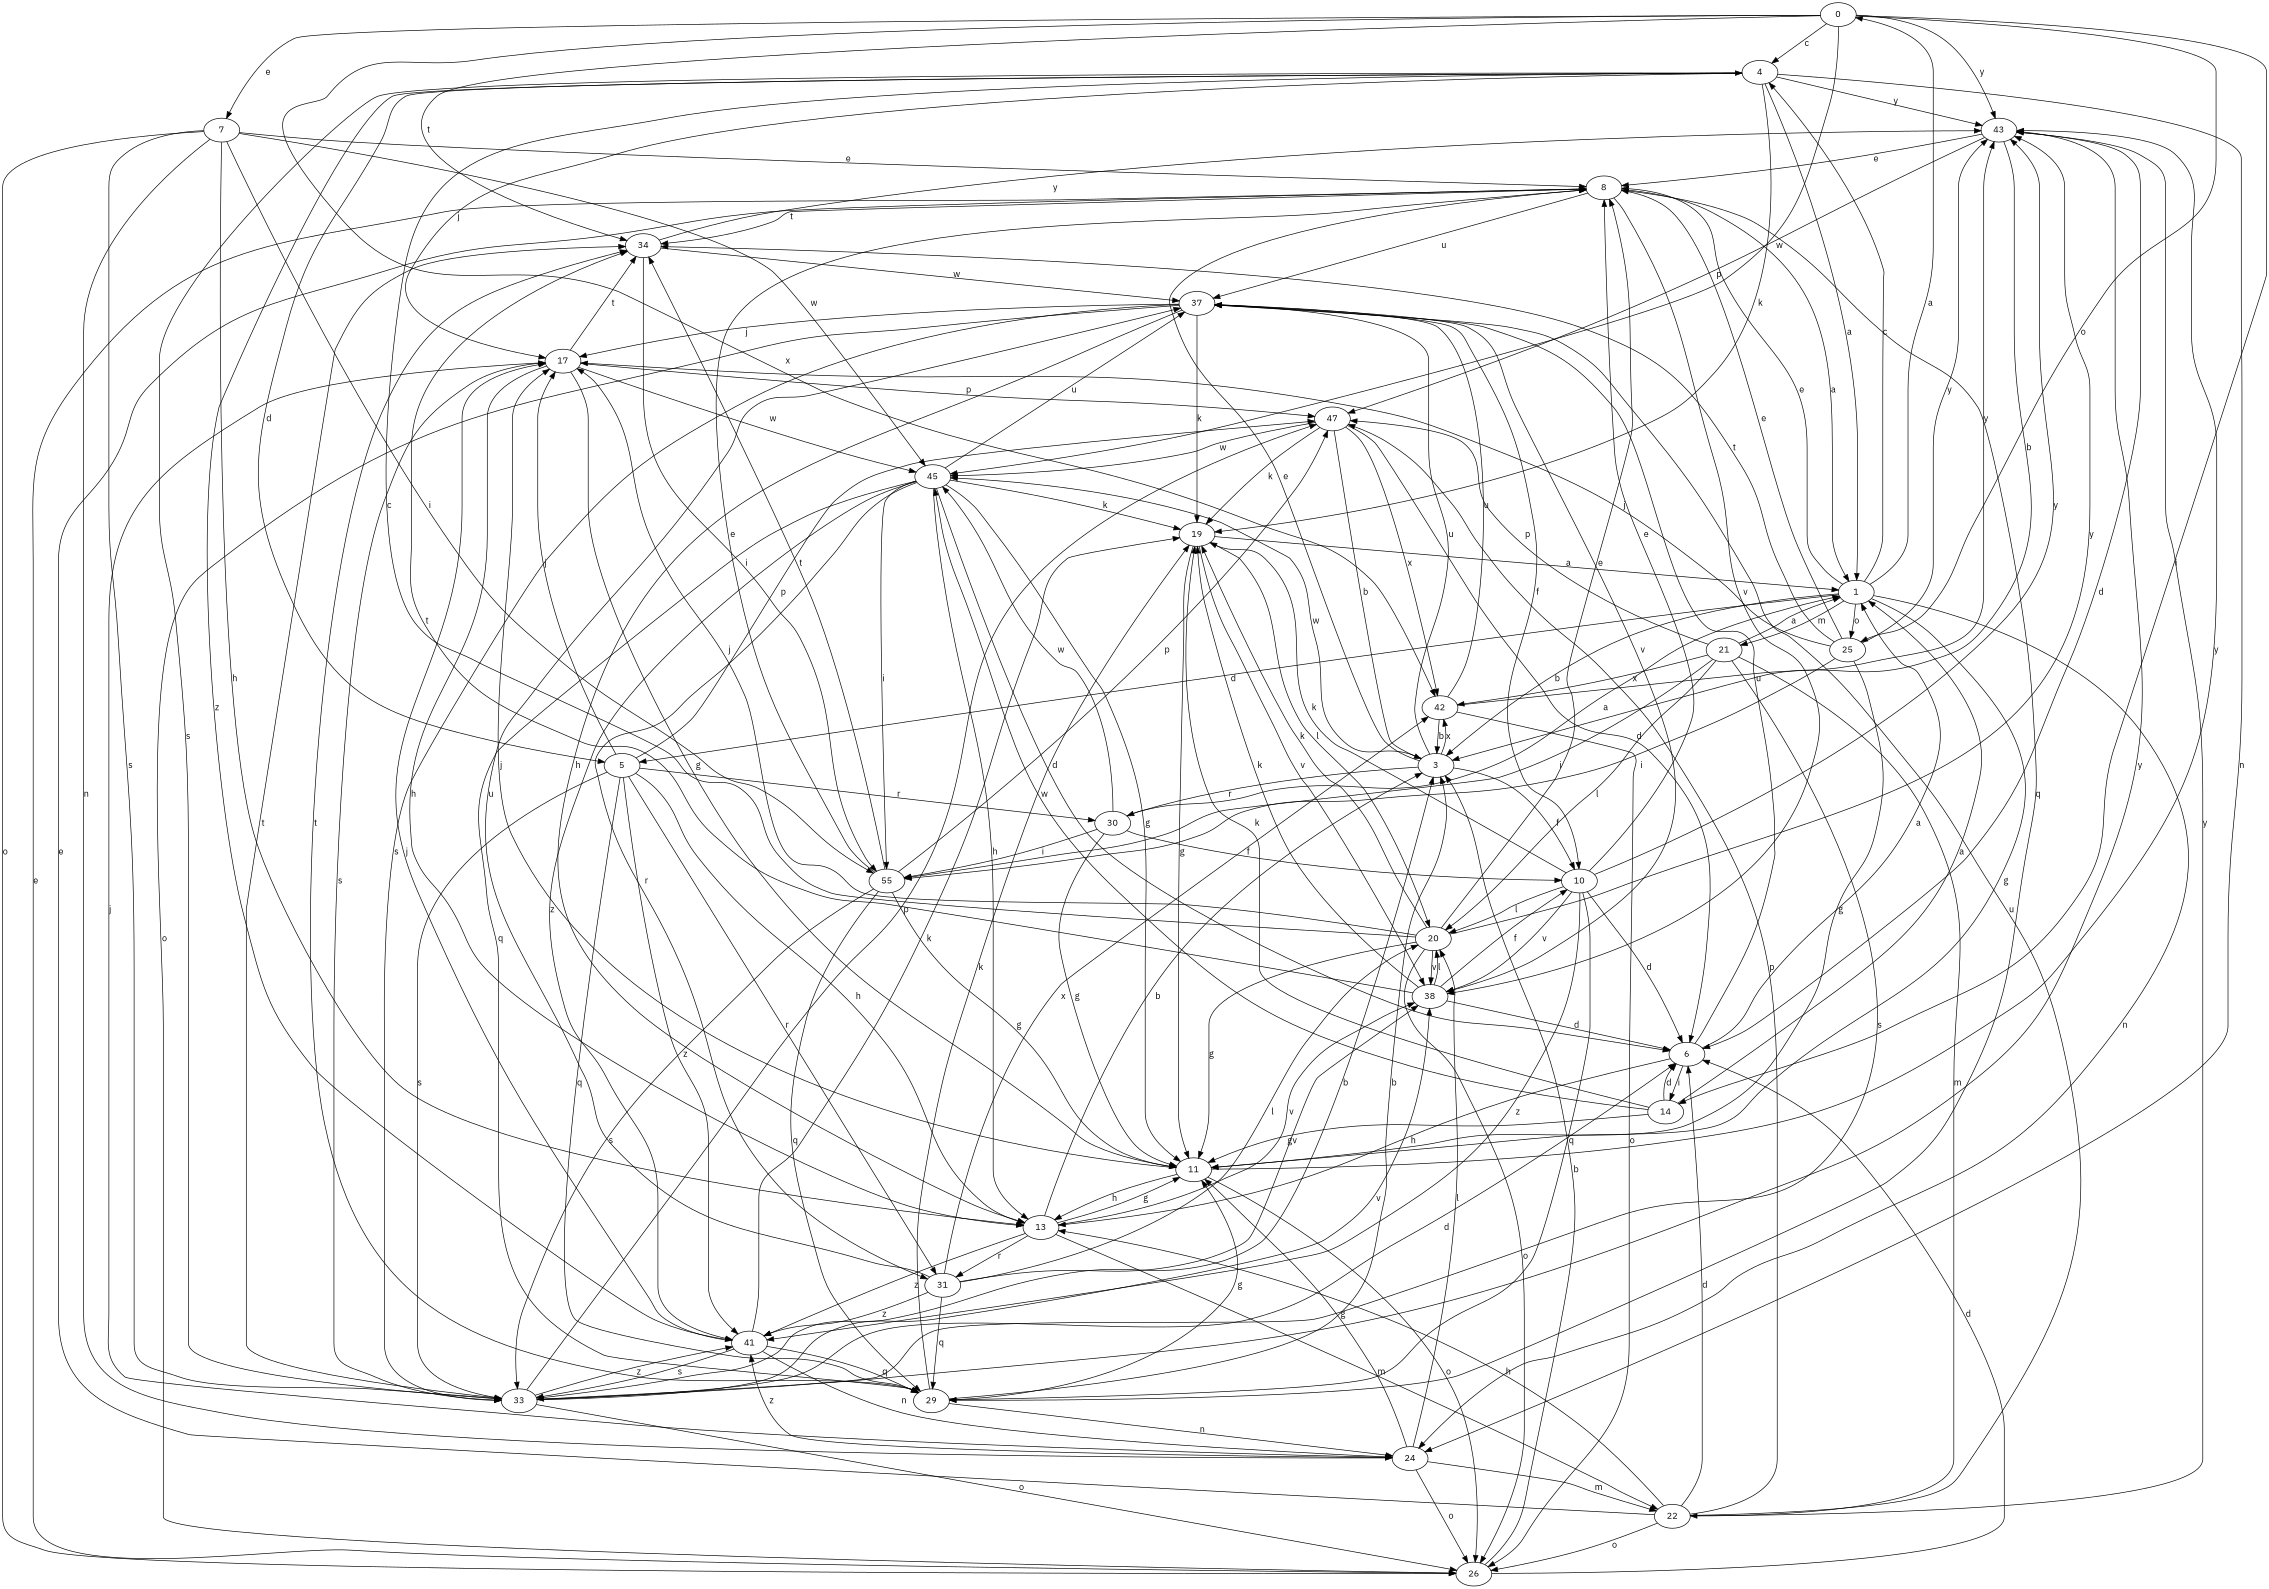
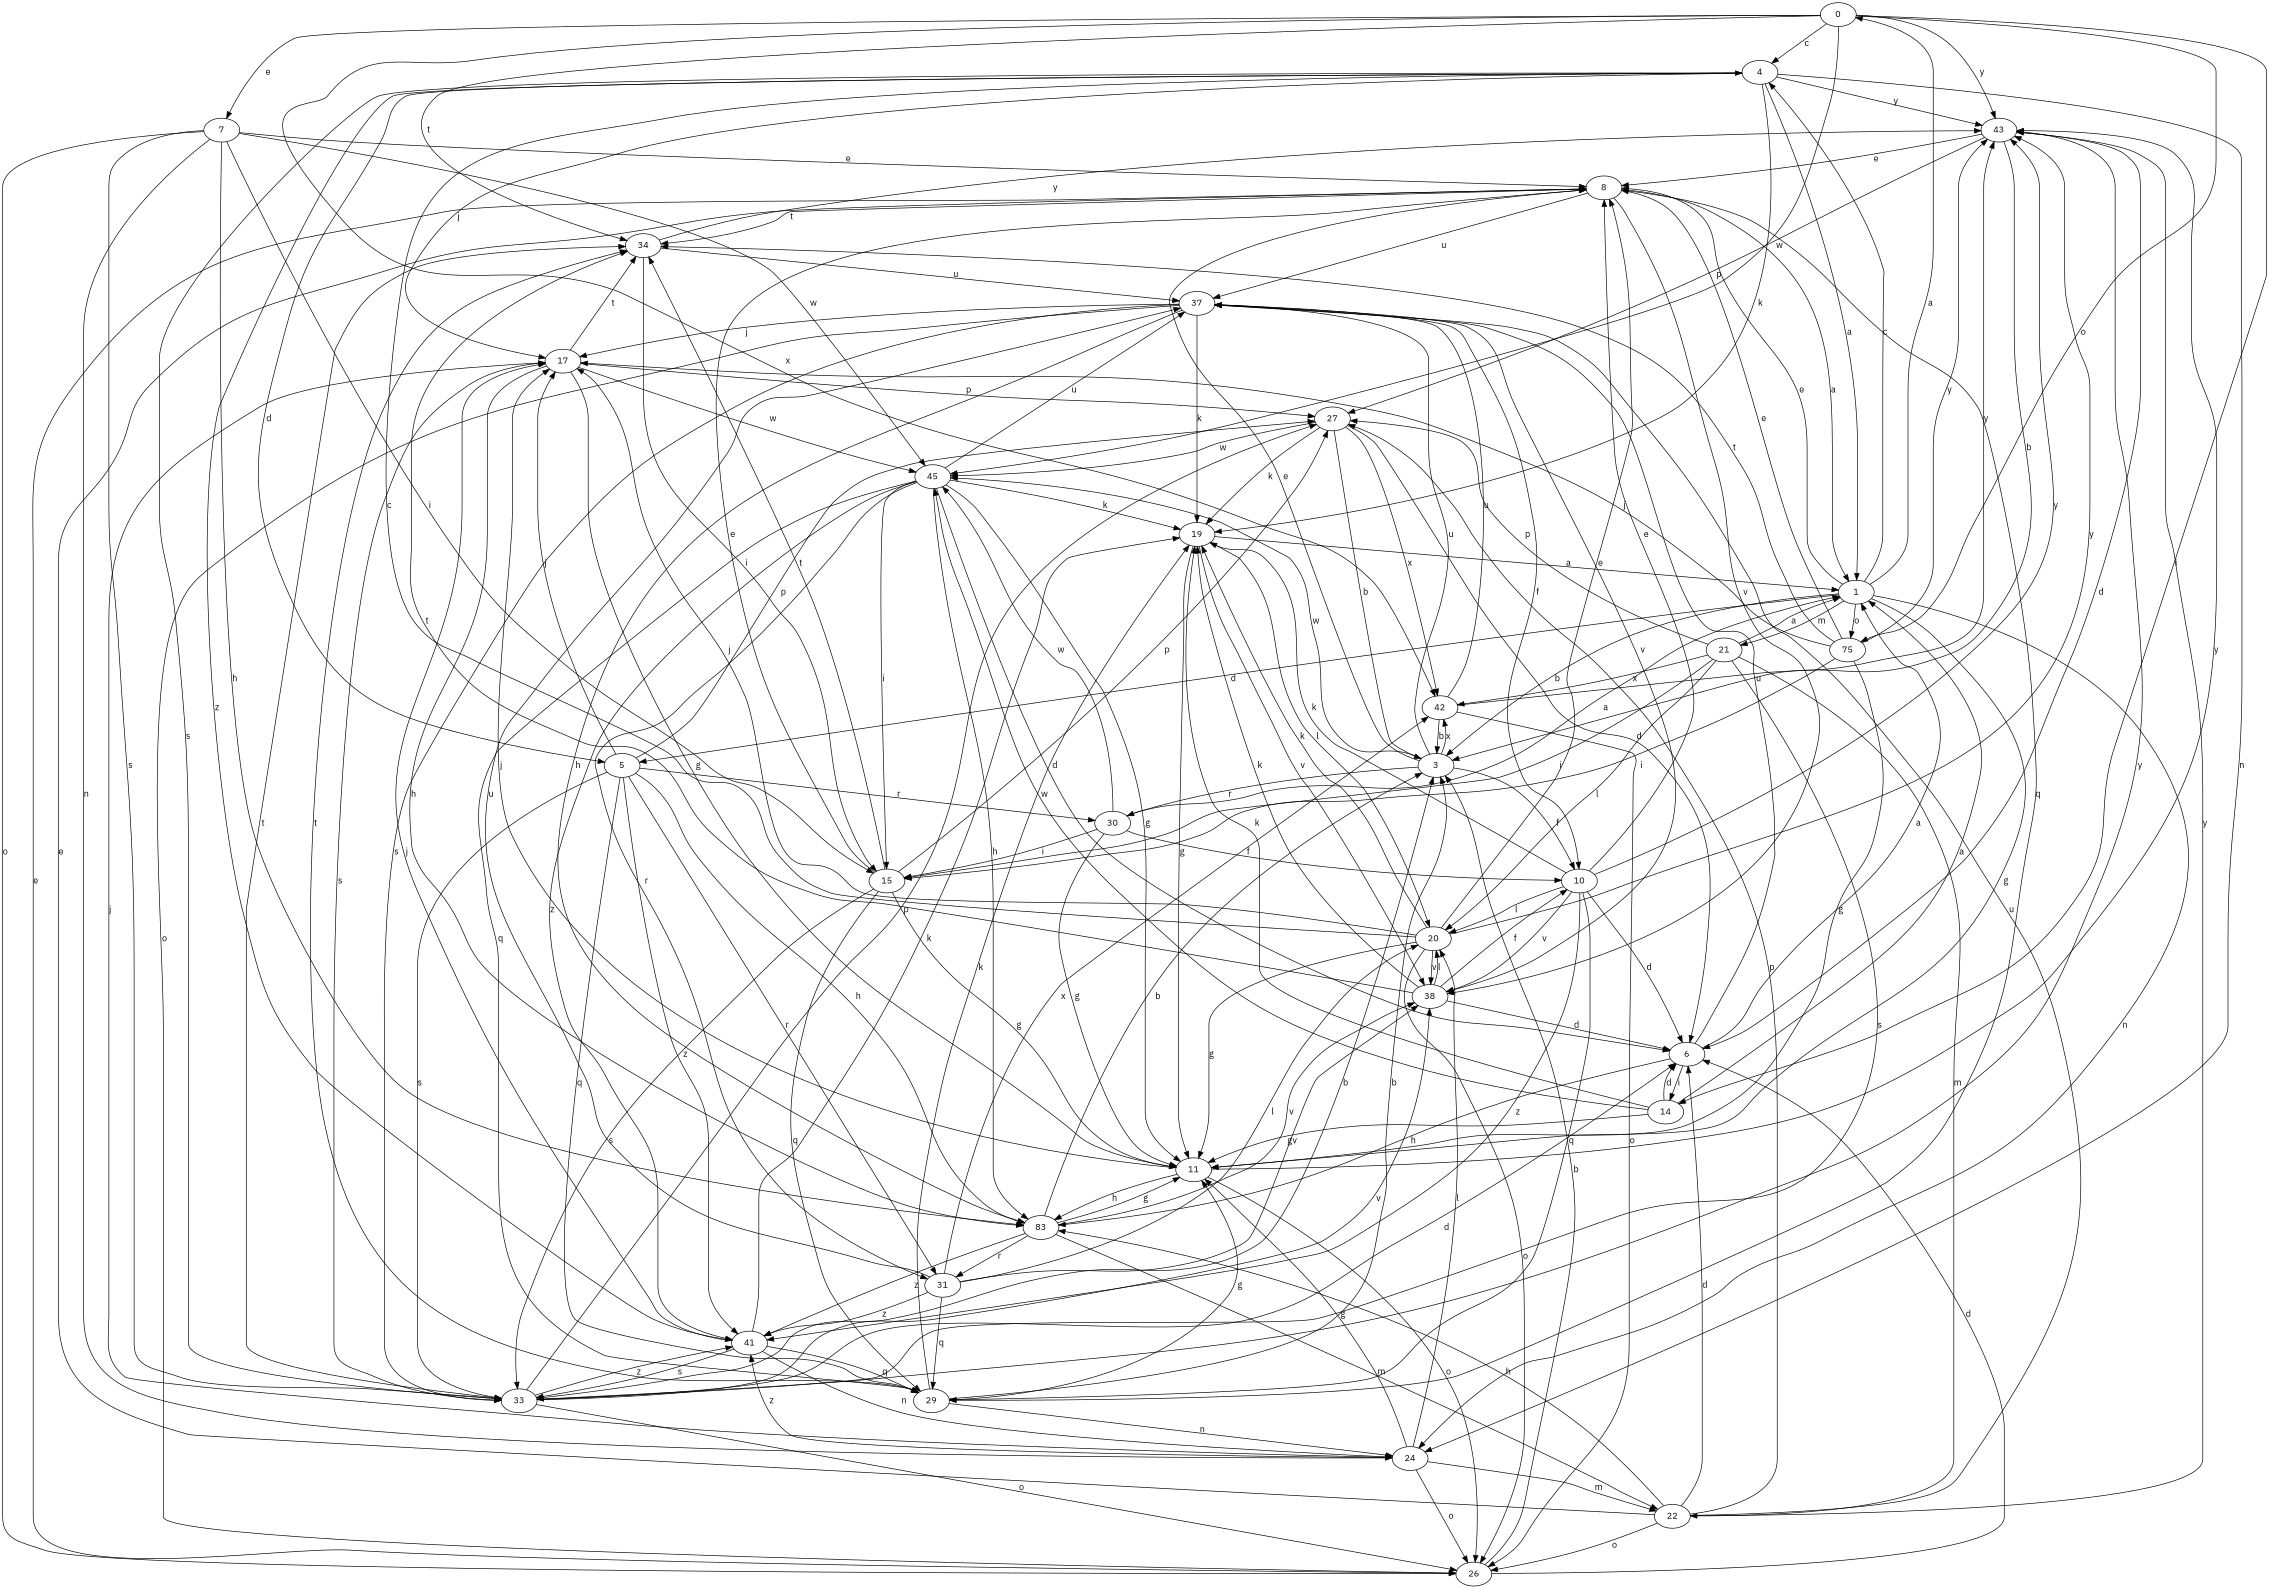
edge "34" -> "37": label "w" -> "u"
node "47": label "47" -> "27"
node "25": label "25" -> "75"
node "55": label "55" -> "15"
node "13": label "13" -> "83"
